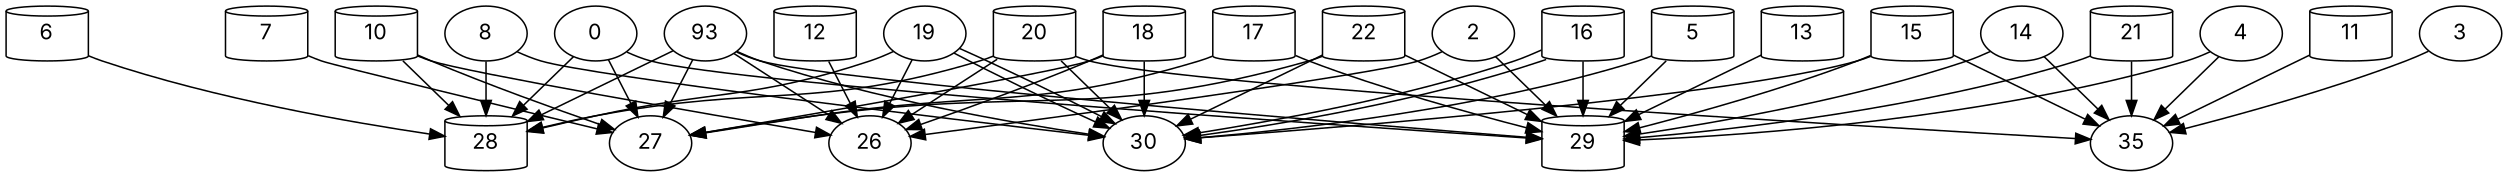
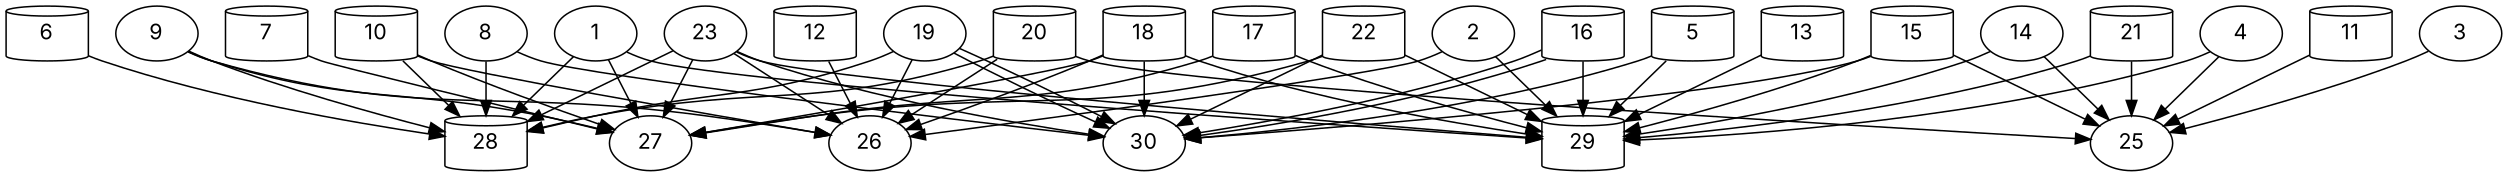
node "9": added
node "0": label "0" -> "1"
node "93": label "93" -> "23"
edge "20" -> "30": removed
edge "18" -> "29": added
node "35": label "35" -> "25"
